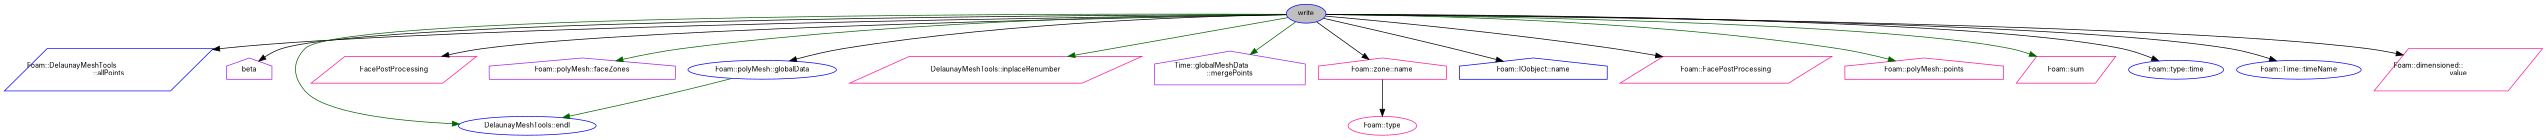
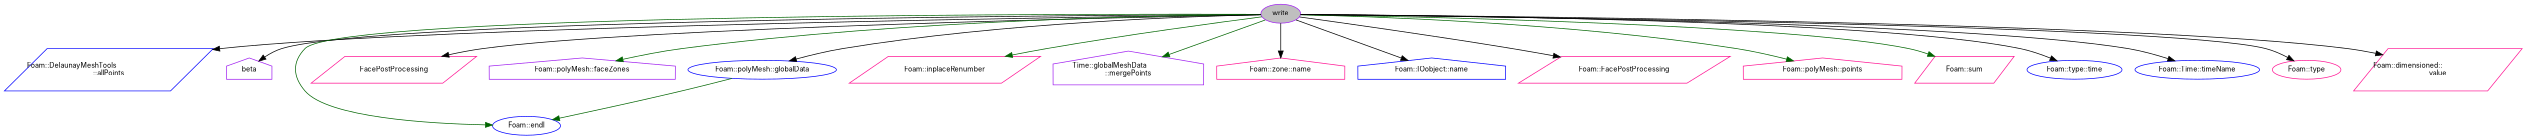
node "write": color blue -> purple
node "DelaunayMeshTools::inplaceRenumber": label "DelaunayMeshTools::inplaceRenumber" -> "Foam::inplaceRenumber"
edge "Foam::zone::name" -> "Foam::type": now "write" -> "Foam::type"
node "DelaunayMeshTools::endl": label "DelaunayMeshTools::endl" -> "Foam::endl"
